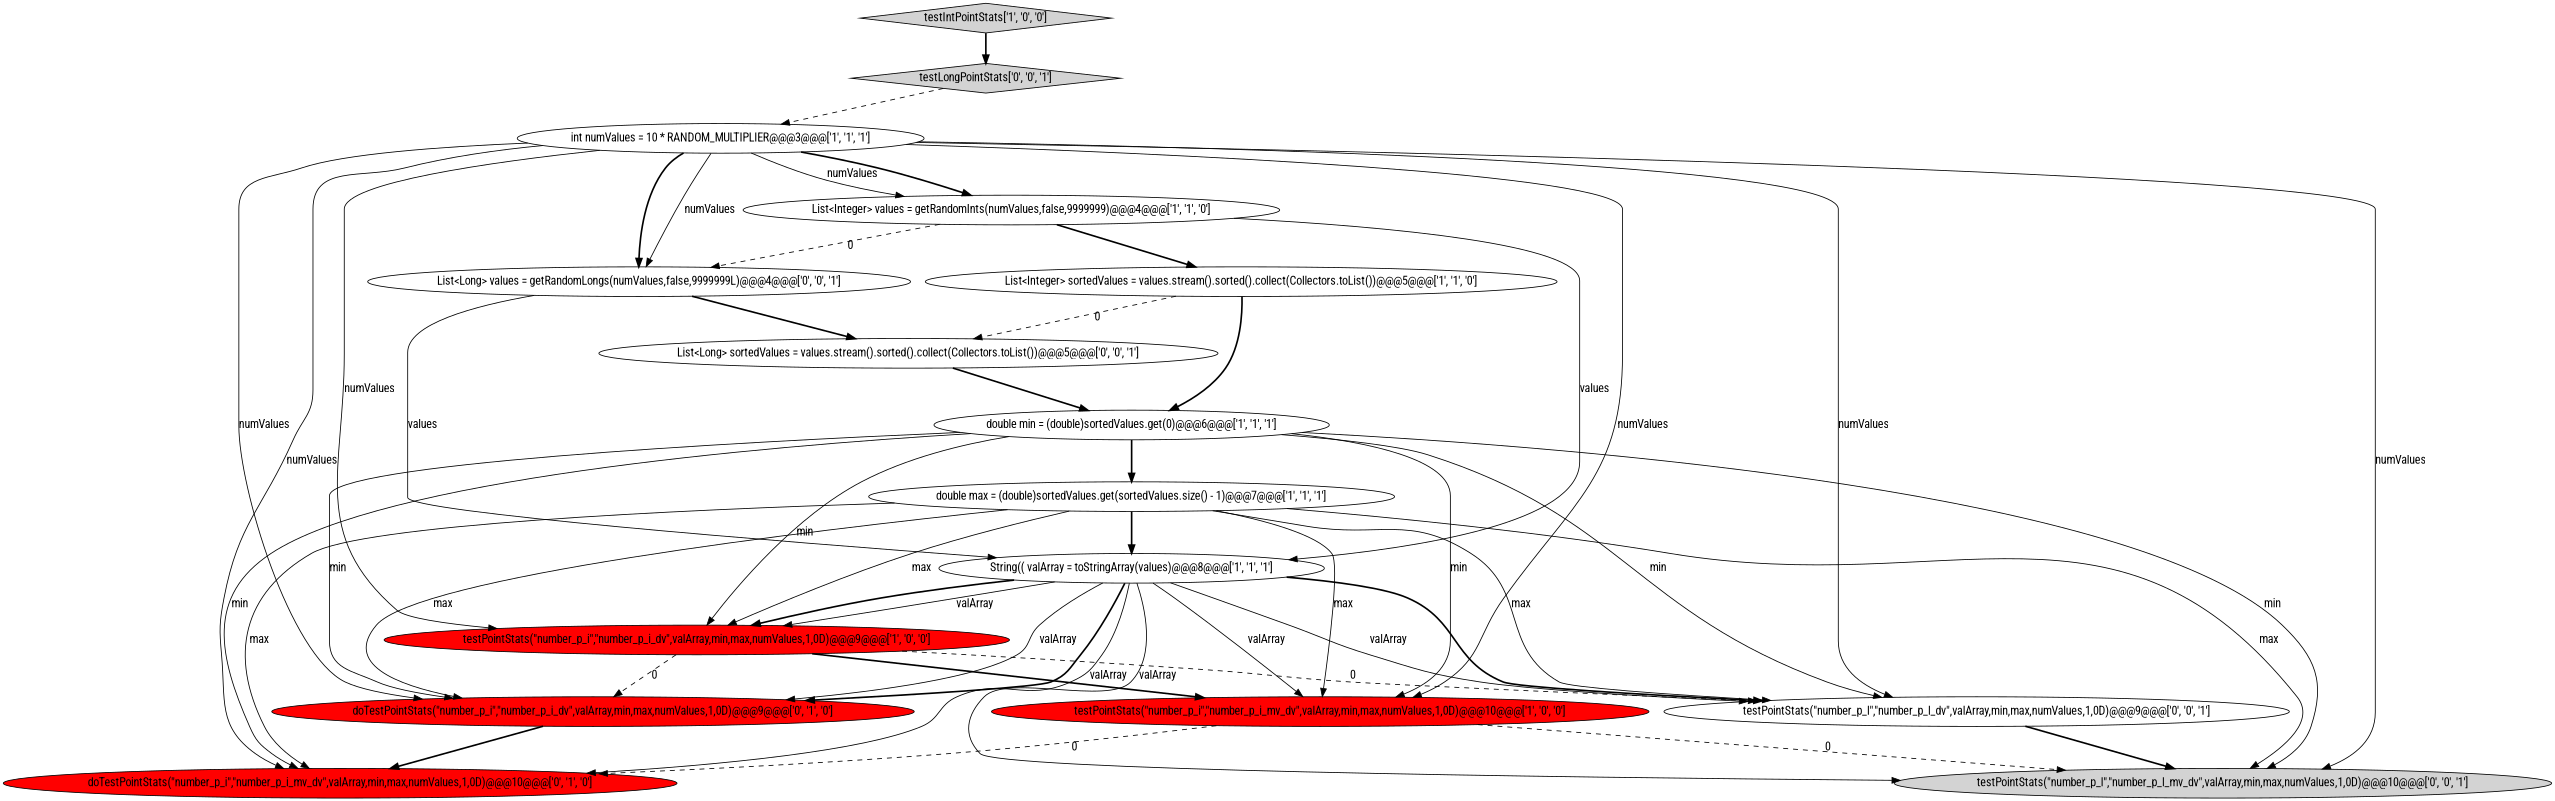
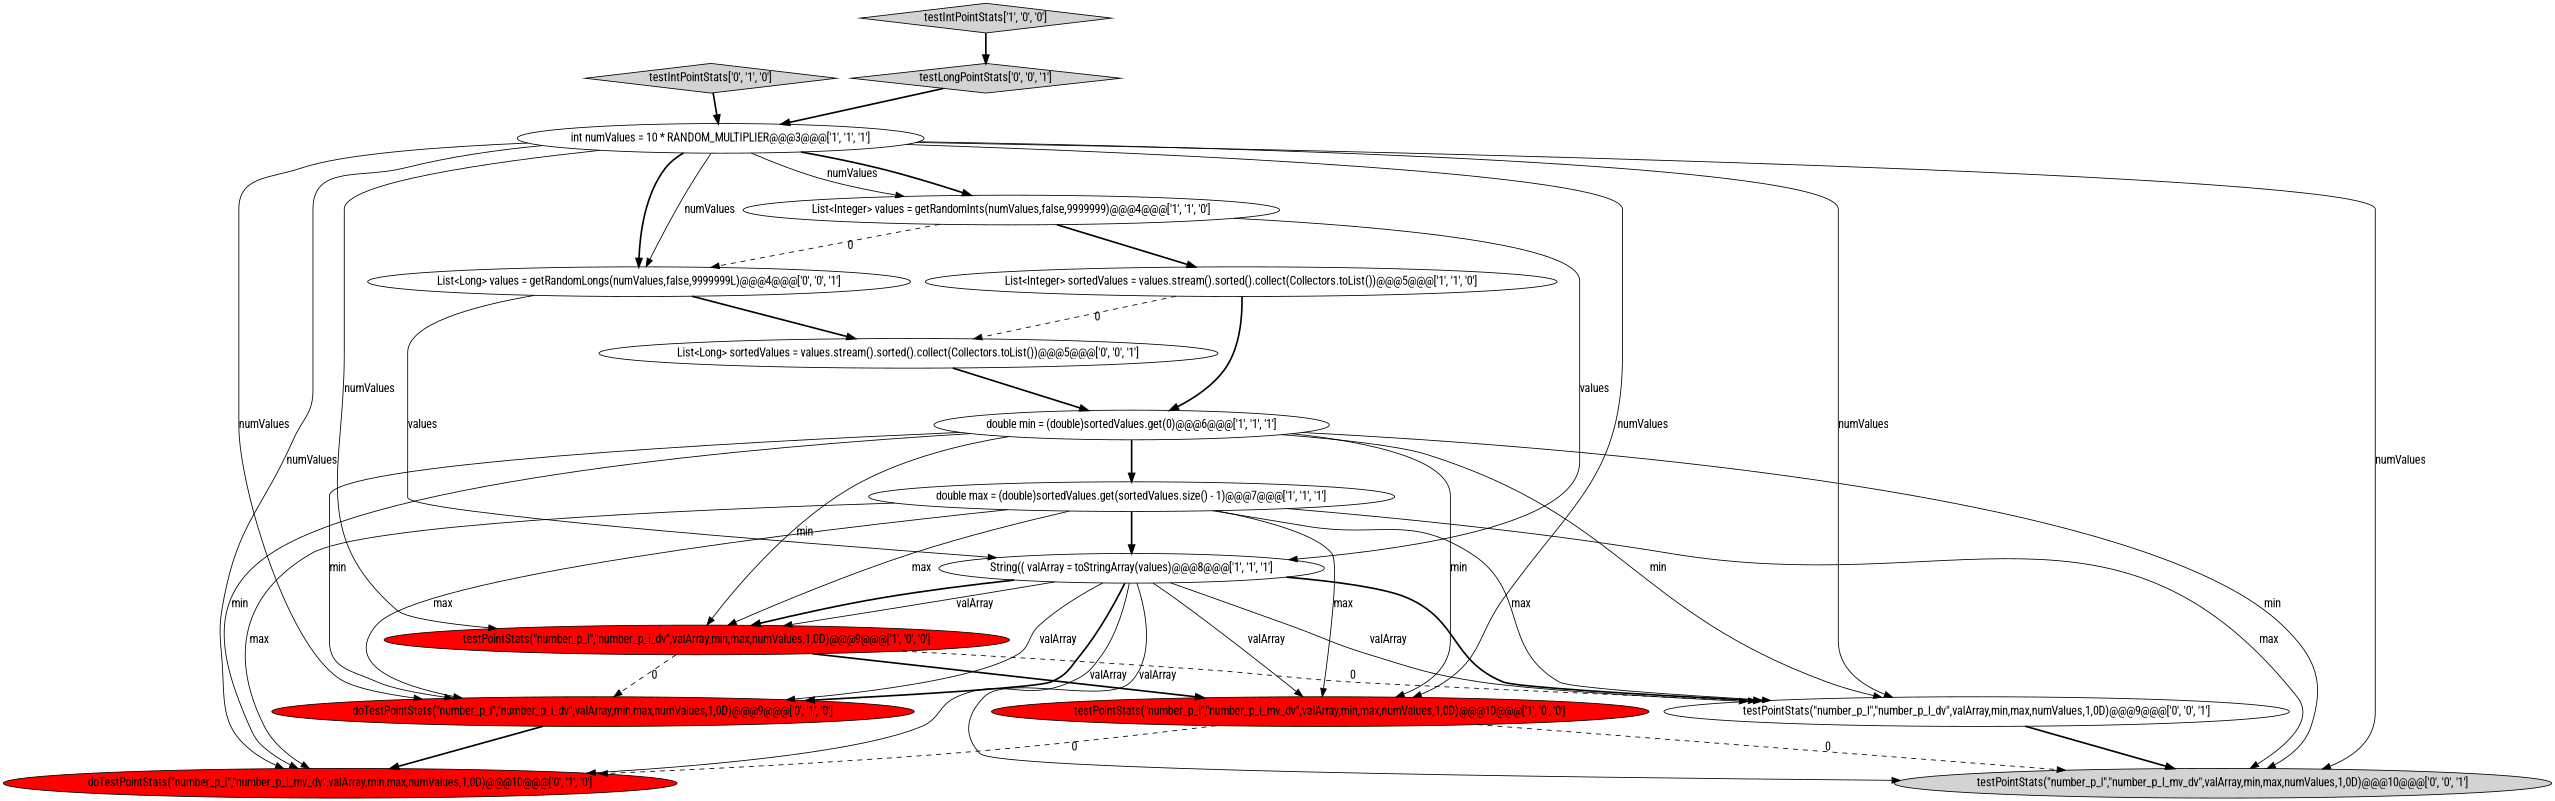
node "testIntPointStats['0', '1', '0']": added
edge "testLongPointStats['0', '0', '1']" -> "int numValues = 10 * RANDOM_MULTIPLIER@@@3@@@['1', '1', '1']": style dashed -> bold
